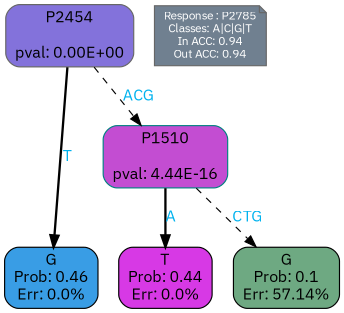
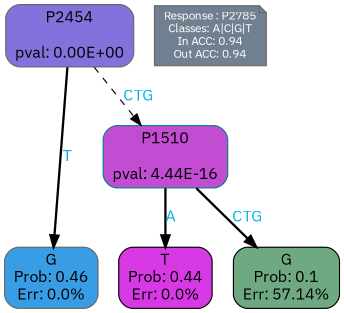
edge "P2454 pval: 0.00E+00" -> "P1510 pval: 4.44E-16": label "ACG" -> "CTG"
edge "P1510 pval: 4.44E-16" -> "G Prob: 0.1 Err: 57.14%": style dashed -> bold
node "G Prob: 0.46 Err: 0.0%": color black -> gray40
